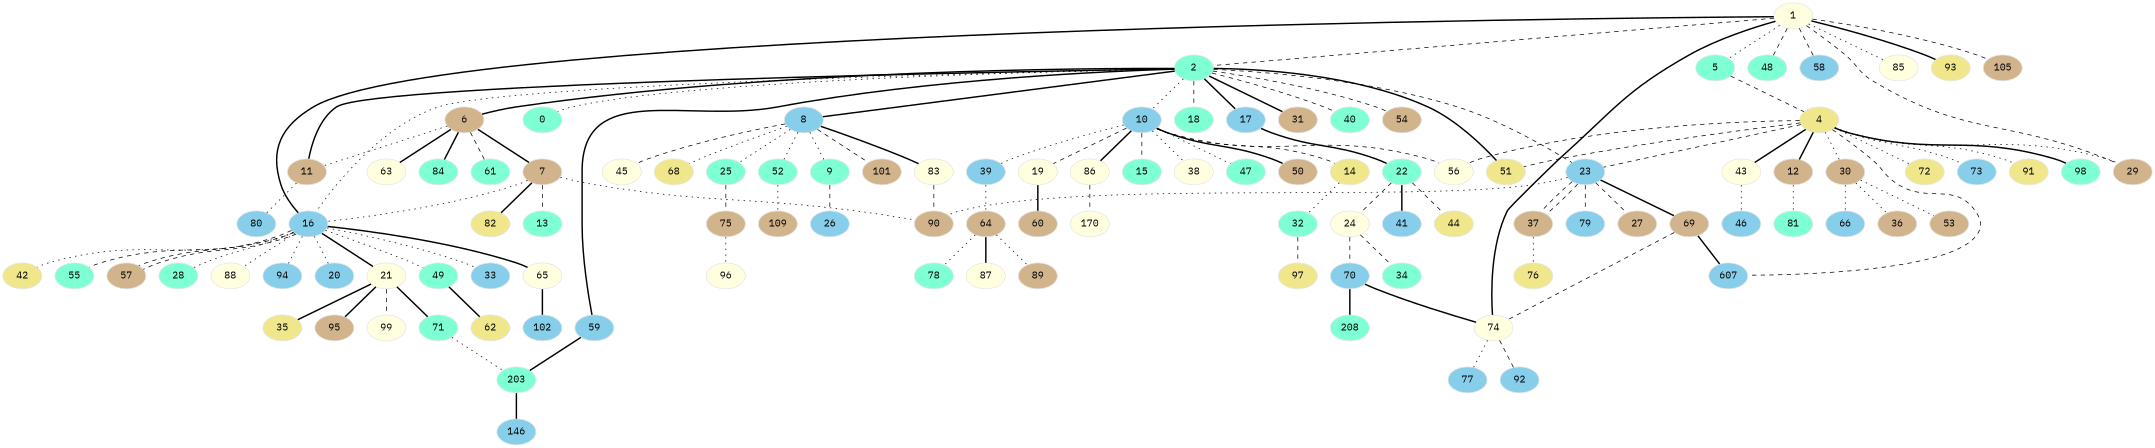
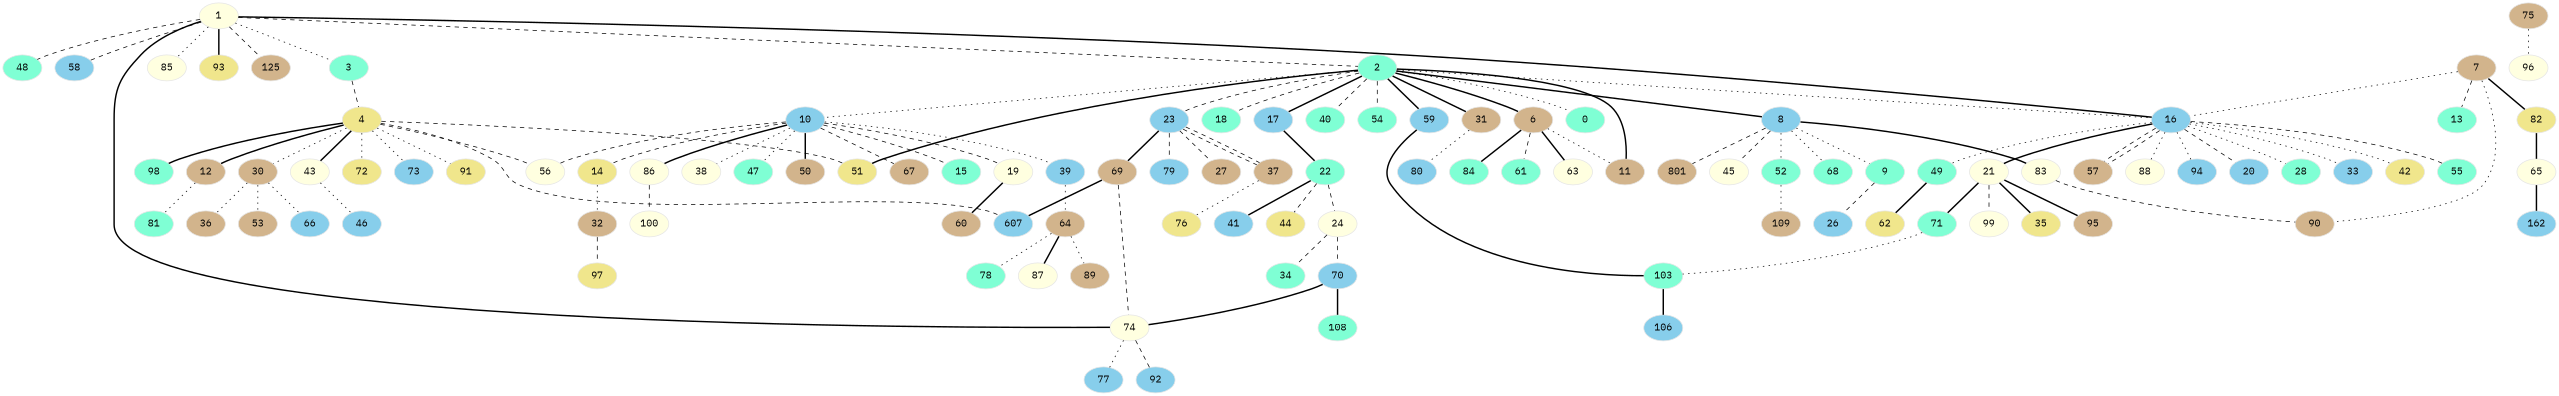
node "5": label "5" -> "3"
node "105": label "105" -> "125"
node "54": fillcolor tan -> aquamarine
edge "6" -- "7": removed
edge "4" -- "23": removed
node "68": fillcolor khaki -> aquamarine
node "25": removed
node "101": label "101" -> "801"
node "67": added
node "29": removed
edge "23" -- "90": removed
edge "11" -- "80": now "31" -- "80"
node "170": label "170" -> "100"
node "32": fillcolor aquamarine -> tan
edge "16" -- "65": now "82" -- "65"
edge "16" -- "20": style dotted -> dashed
node "102": label "102" -> "162"
node "208": label "208" -> "108"
node "203": label "203" -> "103"
node "146": label "146" -> "106"
